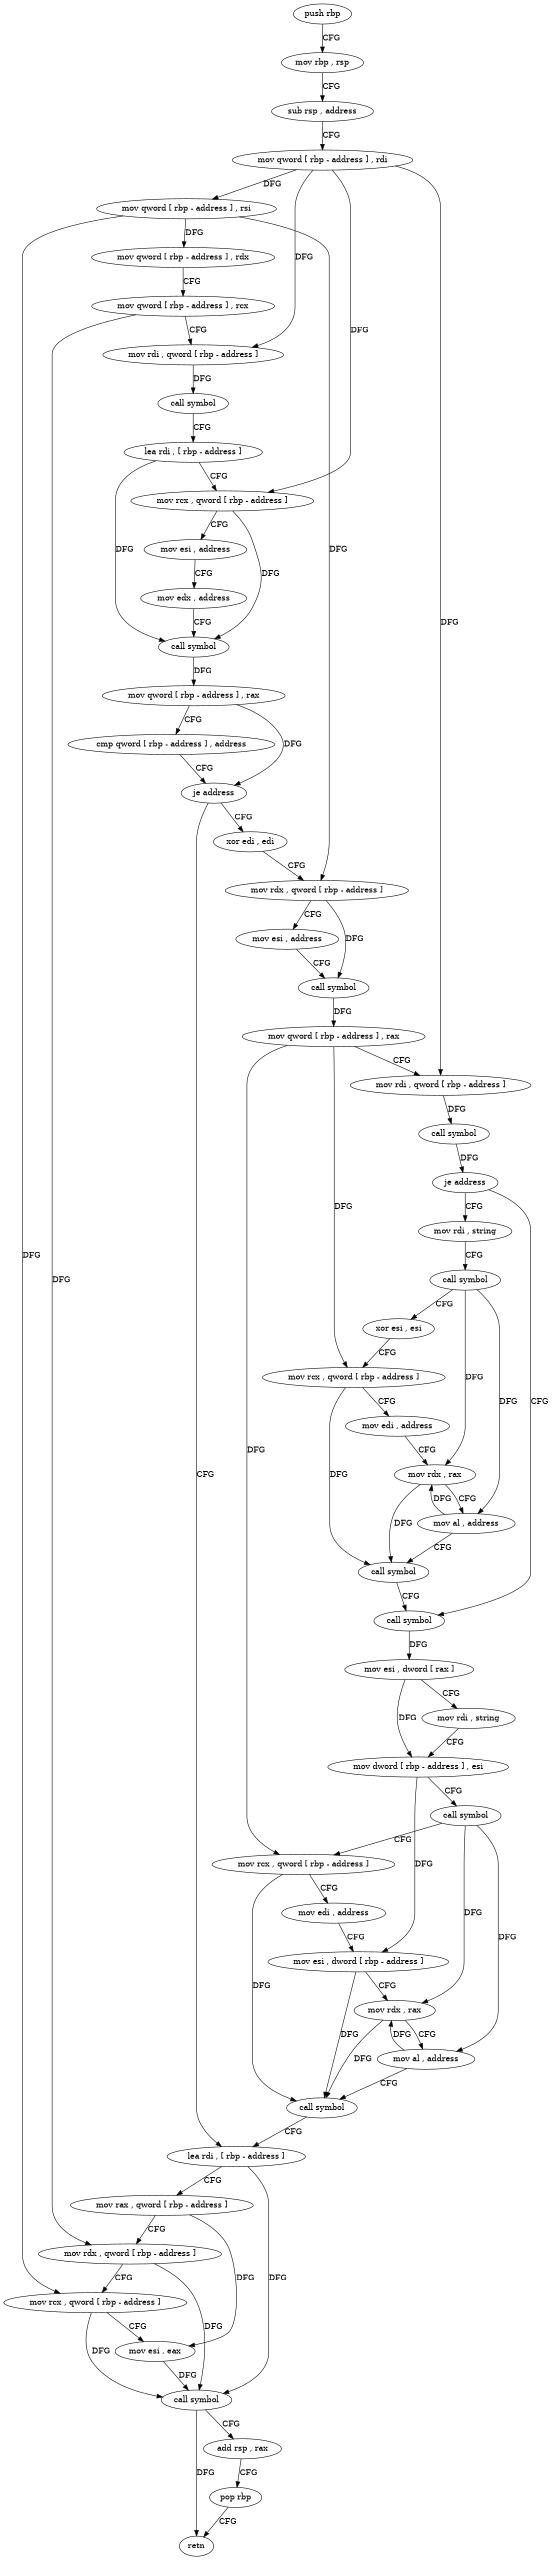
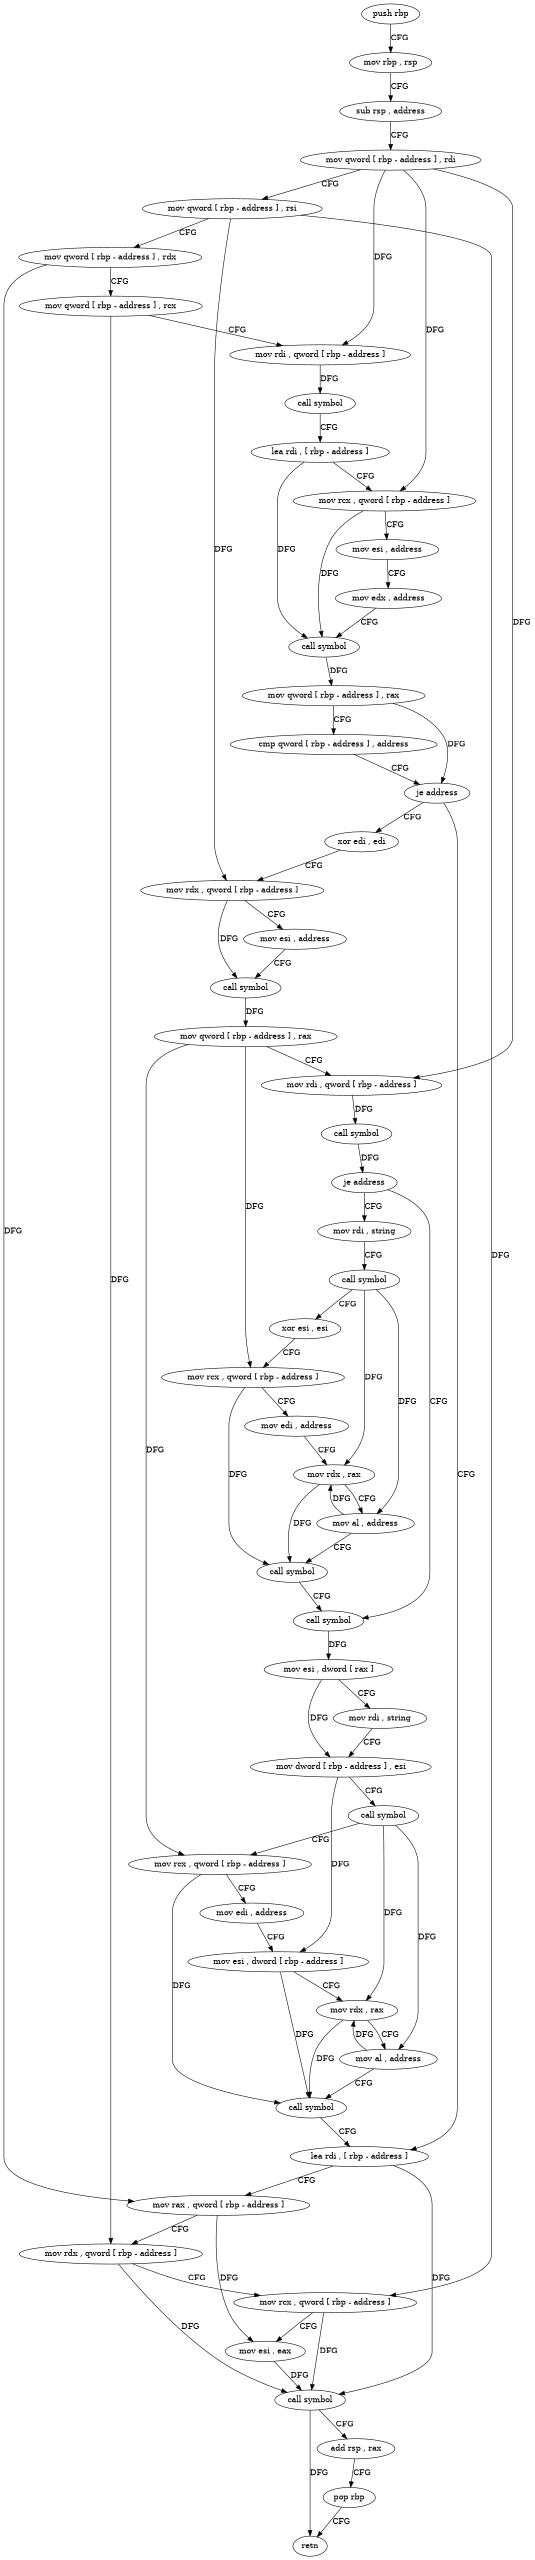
edge "mov qword [ rbp - address ] , rdi" -> "mov qword [ rbp - address ] , rsi": label "DFG" -> "CFG"
edge "mov qword [ rbp - address ] , rsi" -> "mov qword [ rbp - address ] , rdx": label "DFG" -> "CFG"
edge "mov qword [ rbp - address ] , rdx" -> "mov rax , qword [ rbp - address ]": added, label "DFG"
